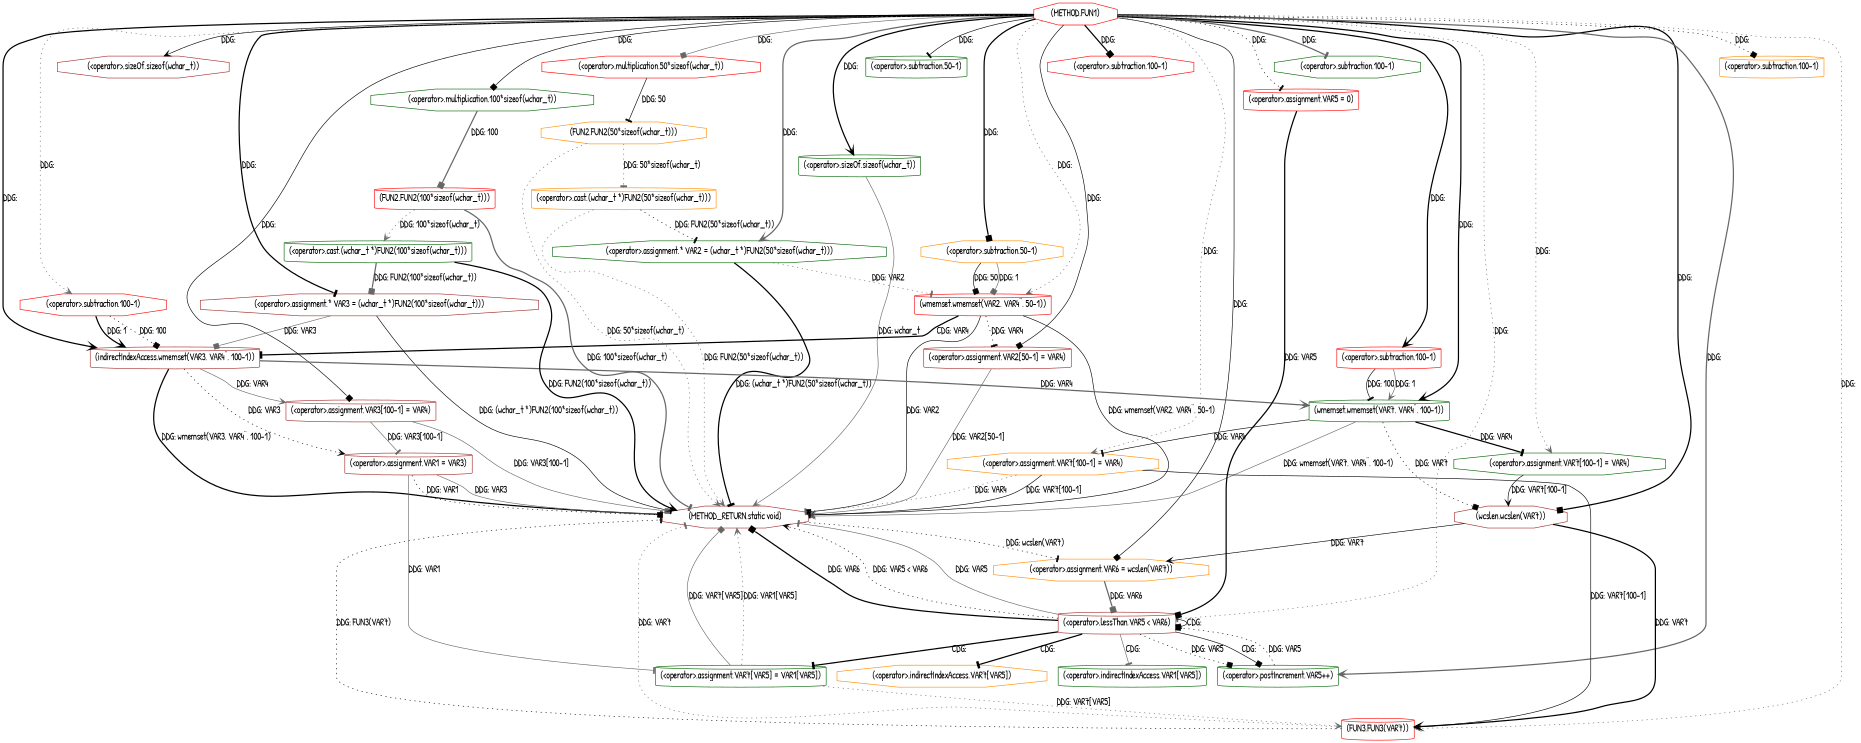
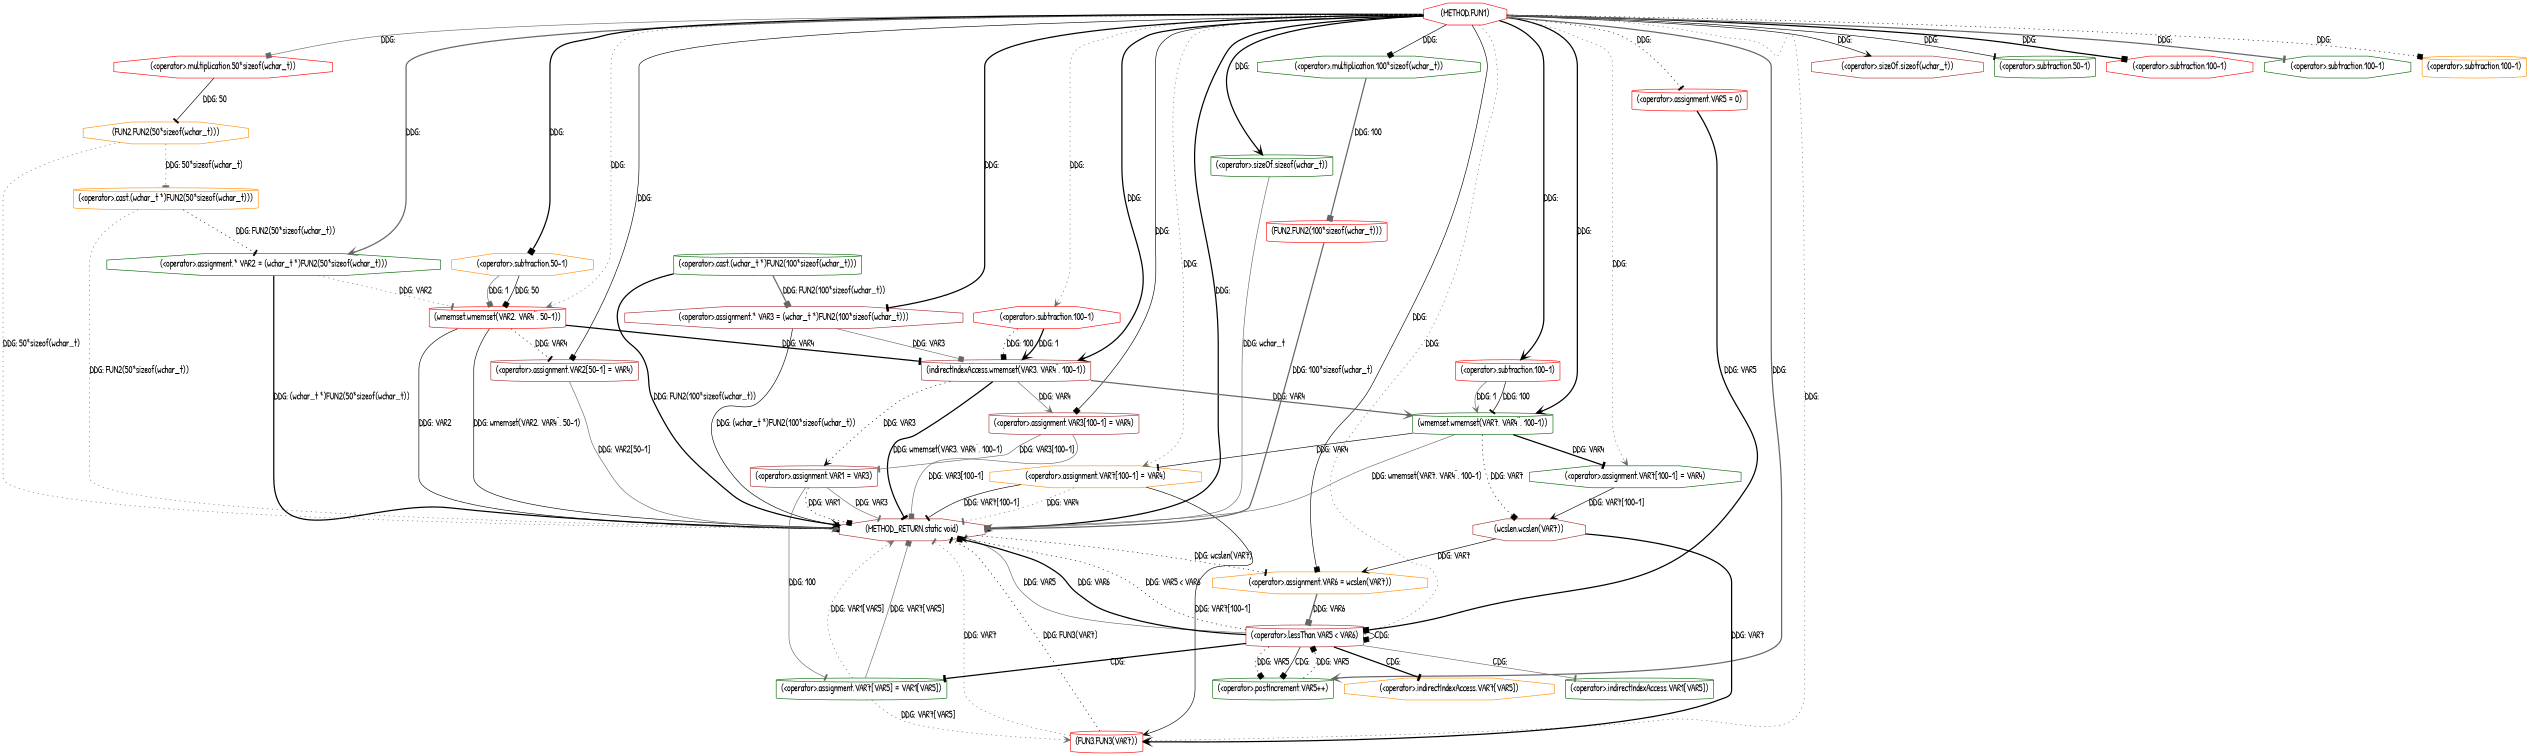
edge "(METHOD,FUN1)" -> "(wcslen,wcslen(VAR7))": now "(METHOD,FUN1)" -> "(METHOD_RETURN,static void)"
edge "(FUN2,FUN2(100*sizeof(wchar_t)))" -> "(<operator>.cast,(wchar_t *)FUN2(100*sizeof(wchar_t)))": removed, label "DDG: 100*sizeof(wchar_t)"
edge "(wmemset,wmemset(VAR2, VAR4'', 50-1))" -> "(indirectIndexAccess,wmemset(VAR3, VAR4'', 100-1))": label "CDG: VAR4" -> "DDG: VAR4"
edge "(<operator>.assignment,VAR1 = VAR3)" -> "(<operator>.assignment,VAR7[VAR5] = VAR1[VAR5])": label "DDG: VAR1" -> "DDG: 100"
